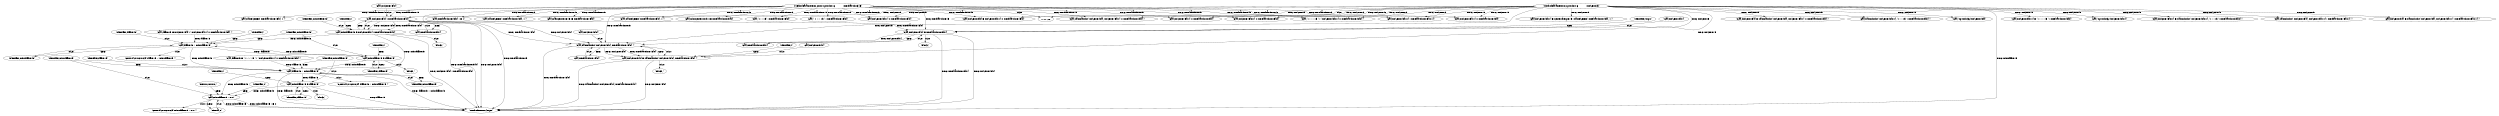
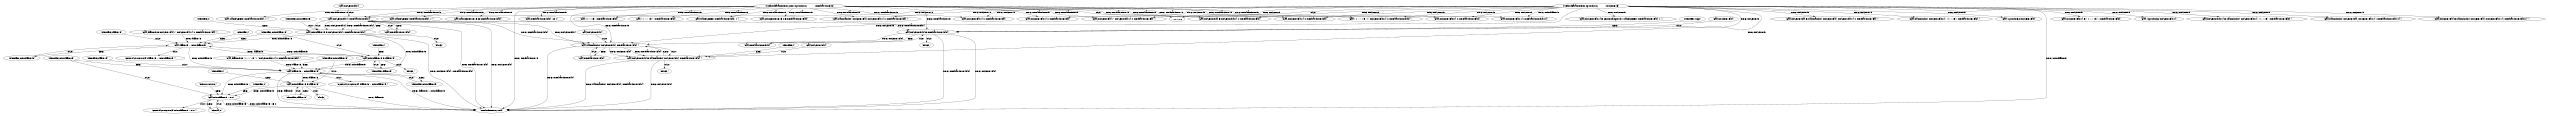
edge "(MethodParameterIn,opus_int16            *NLSF_Q15)" -> "(Call,NLSF_Q15[i+1] - NDeltaMin_Q15[i+1])": label "DDG: NLSF_Q15" -> "DDG: min_diff_Q15"
node "(Call,NLSF_Q15[i] - ( NLSF_Q15[i-1] + NDeltaMin_Q15[i] ))": added
node "(MethodReturn,loops)": label "(MethodReturn,loops)" -> "(MethodReturn,void)"
